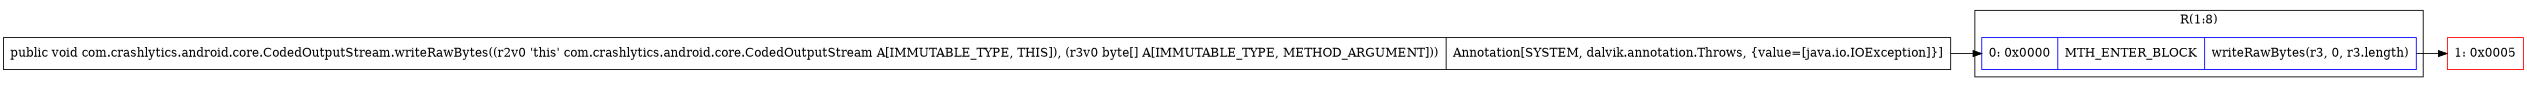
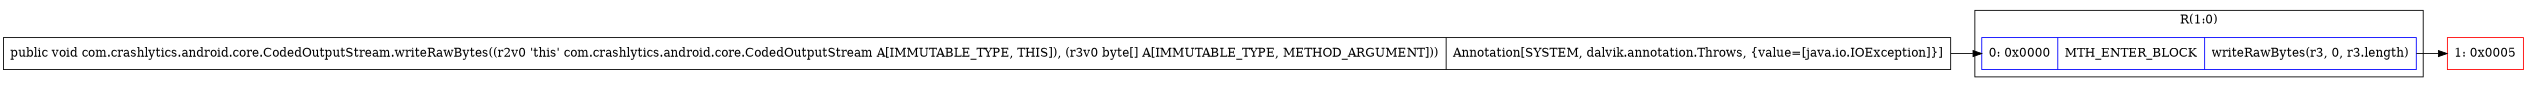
cluster "R(1:8)": label "R(1:8)" -> "R(1:0)"
